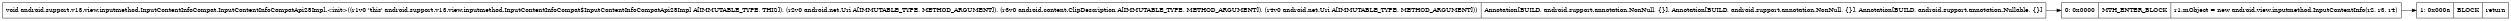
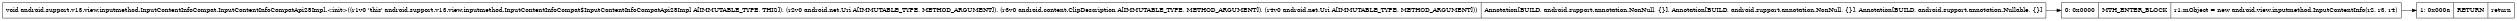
node "1: 0x000a": text "BLOCK" -> "RETURN"
